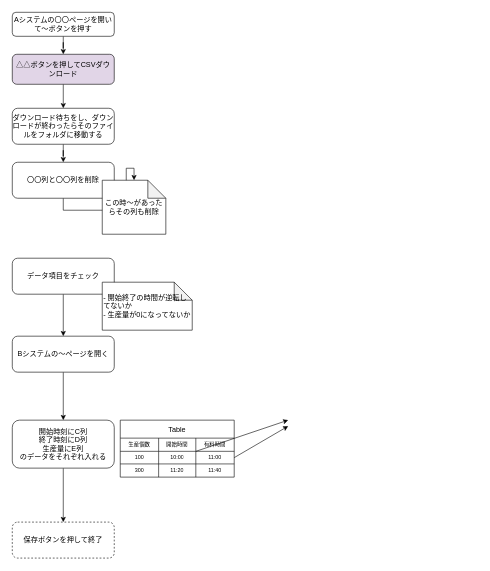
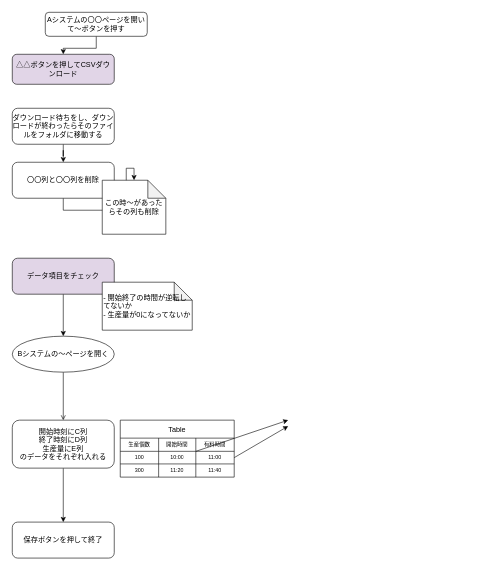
node "Aシステムの〇〇ページを開いて〜ボタンを押す": moved (63, 24) -> (96, 24)
edge "△△ボタンを押してCSVダウンロード" -> "ダウンロード待ちをし、ダウンロードが終わったらそのファイルをフォルダに移動する": removed
node "データ項目をチェック": fillcolor #ffffff -> #e1d5e7
node "Bシステムの〜ページを開く": shape rounded rectangle -> ellipse
edge "Bシステムの〜ページを開く" -> "開始時刻にC列 終了時刻にD列 生産量にE列 のデータをそれぞれ入れる": arrowhead classic -> open
node "保存ボタンを押して終了": style dashed -> solid
